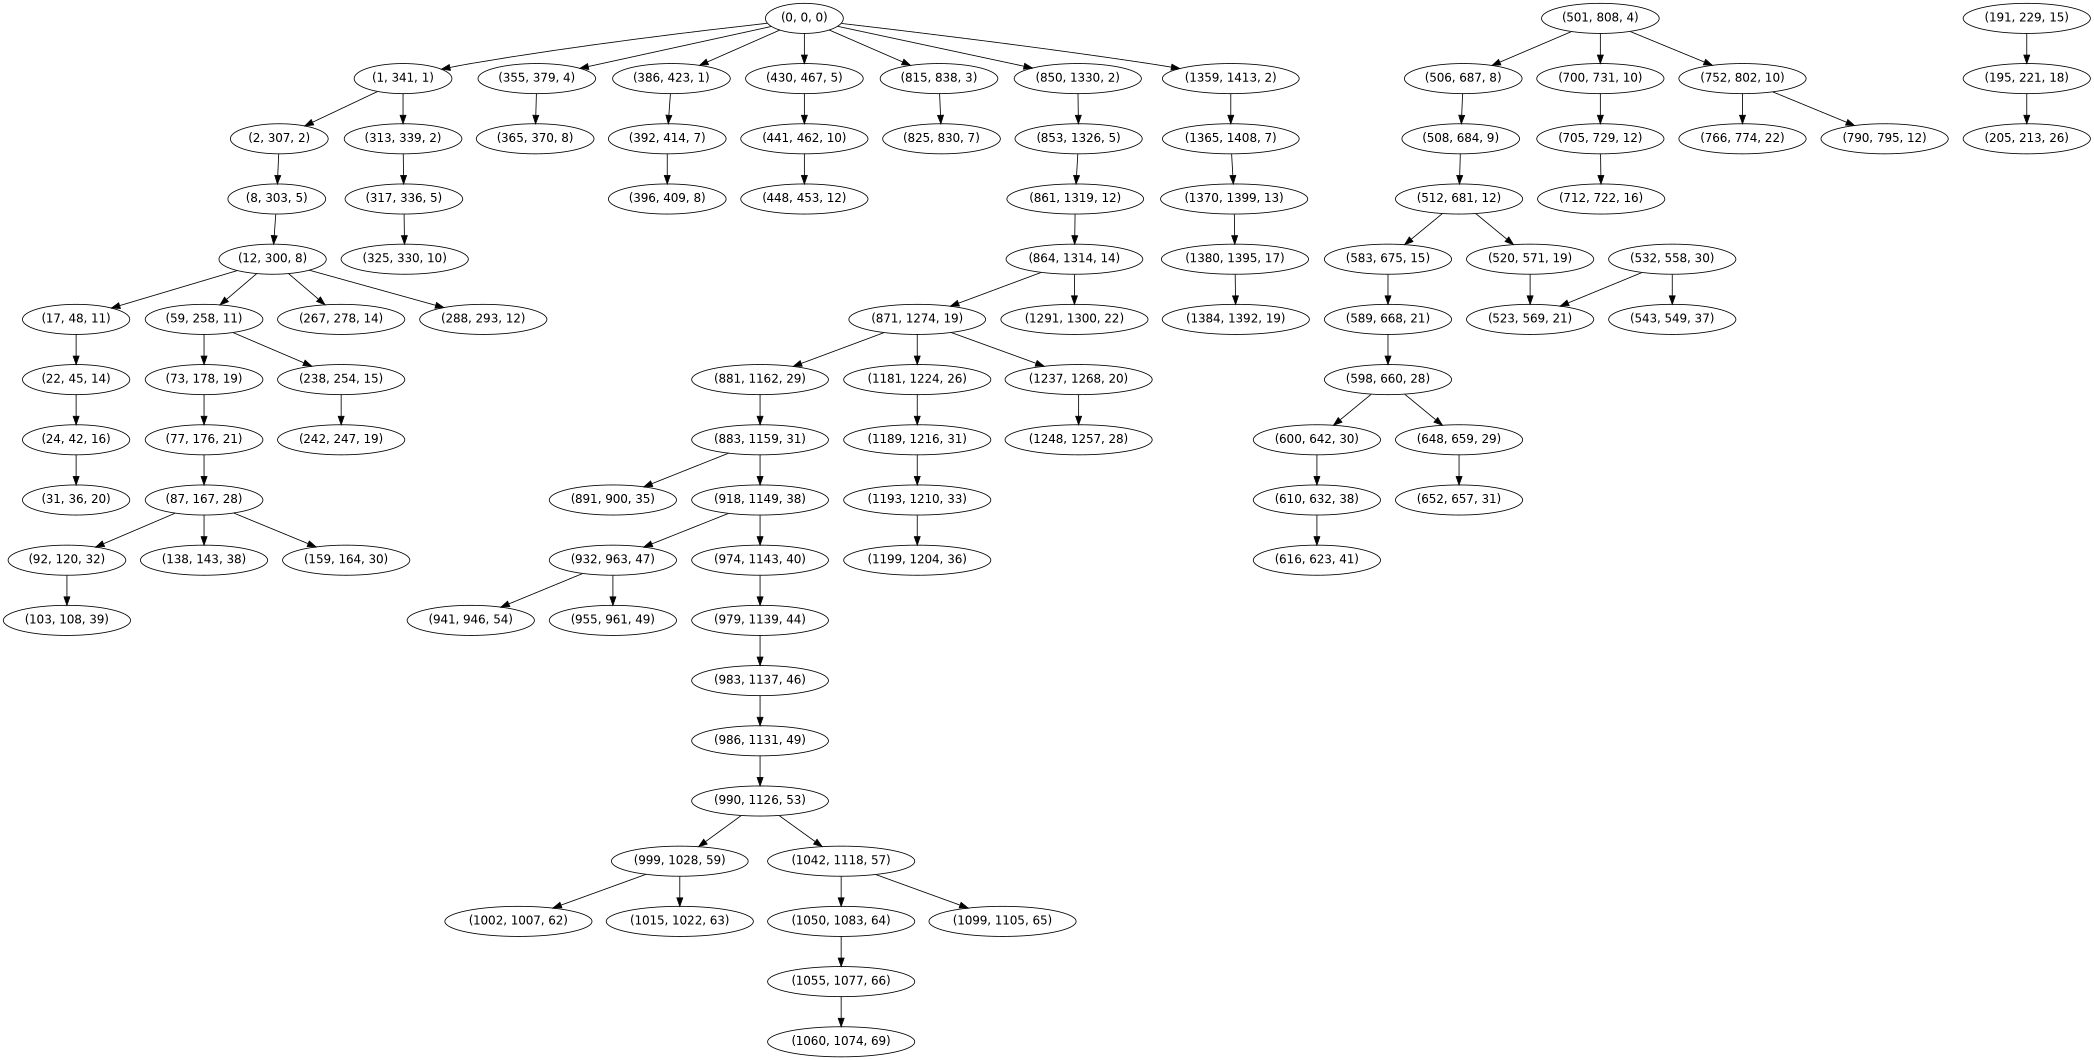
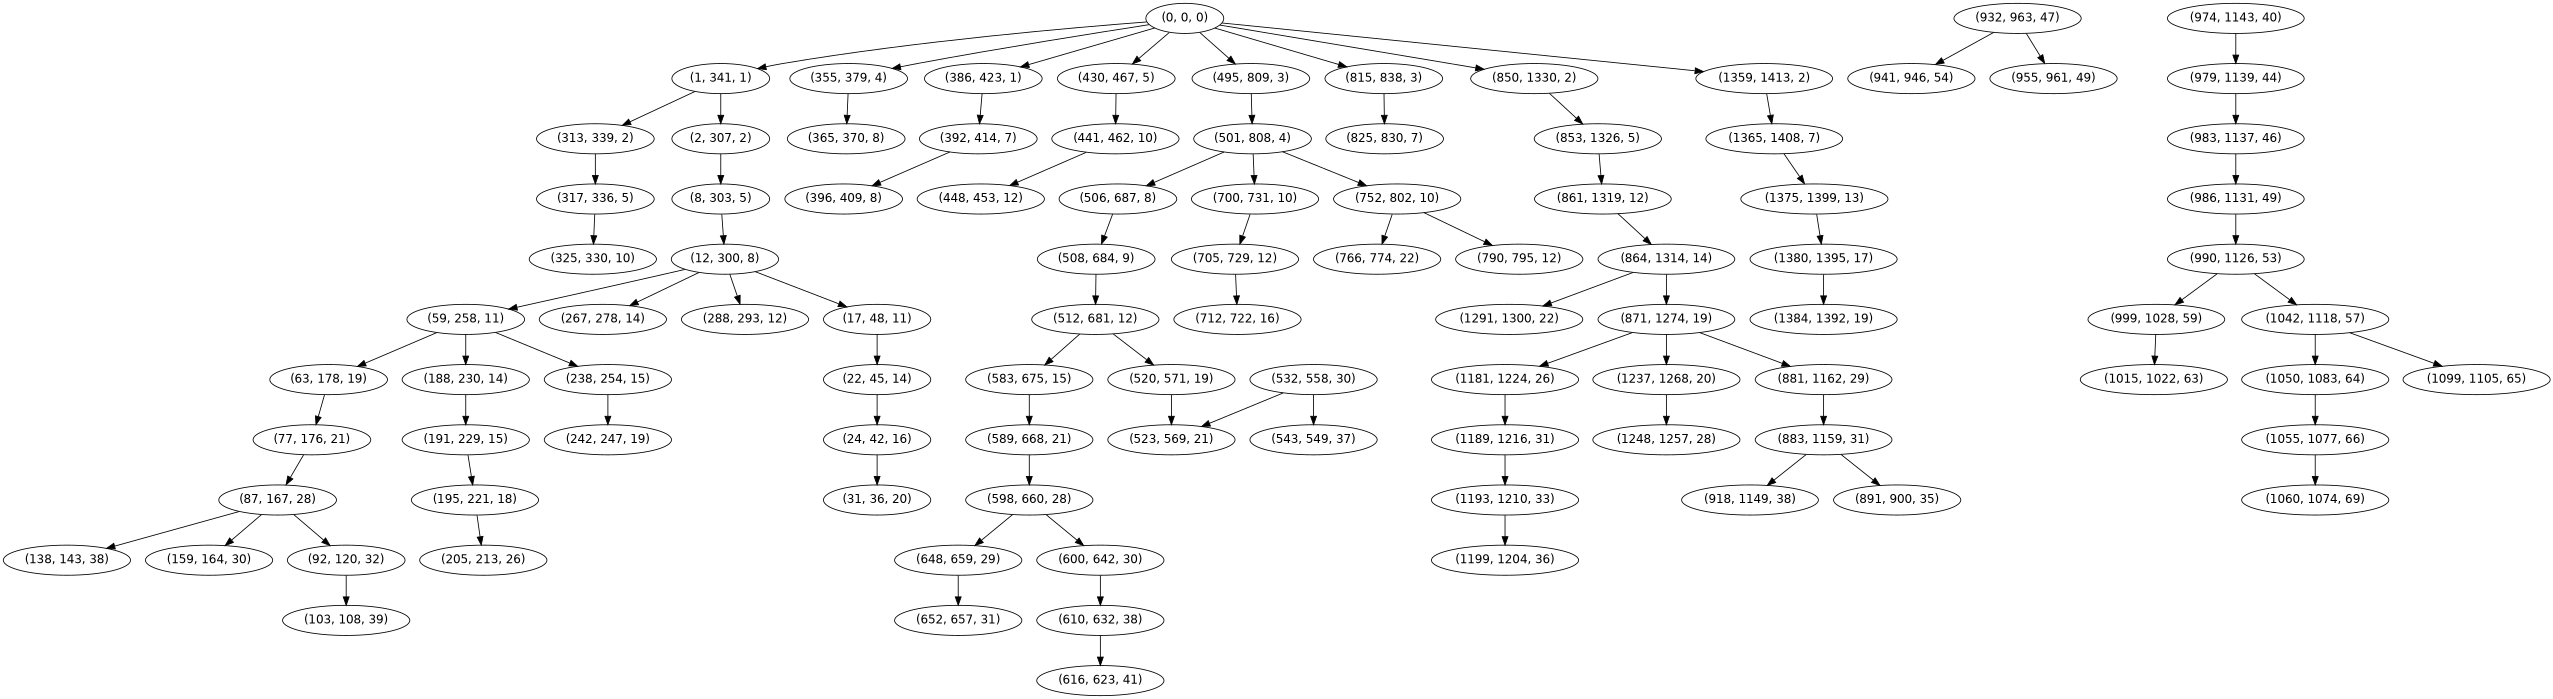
node "(495, 809, 3)": added
node "(1370, 1399, 13)": label "(1370, 1399, 13)" -> "(1375, 1399, 13)"
node "(73, 178, 19)": label "(73, 178, 19)" -> "(63, 178, 19)"
node "(188, 230, 14)": added
edge "(918, 1149, 38)" -> "(974, 1143, 40)": removed
edge "(918, 1149, 38)" -> "(932, 963, 47)": removed
node "(1002, 1007, 62)": removed
